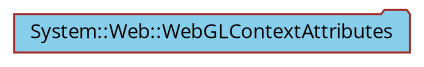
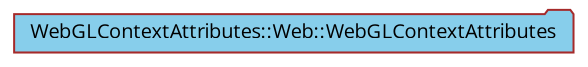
node "System::Web::WebGLContextAttributes": label "System::Web::WebGLContextAttributes" -> "WebGLContextAttributes::Web::WebGLContextAttributes"
